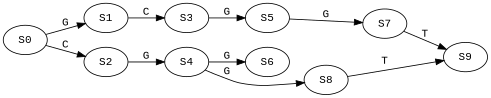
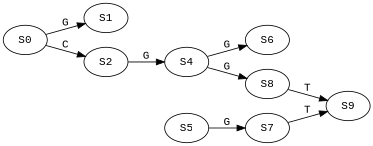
node "S3": removed
